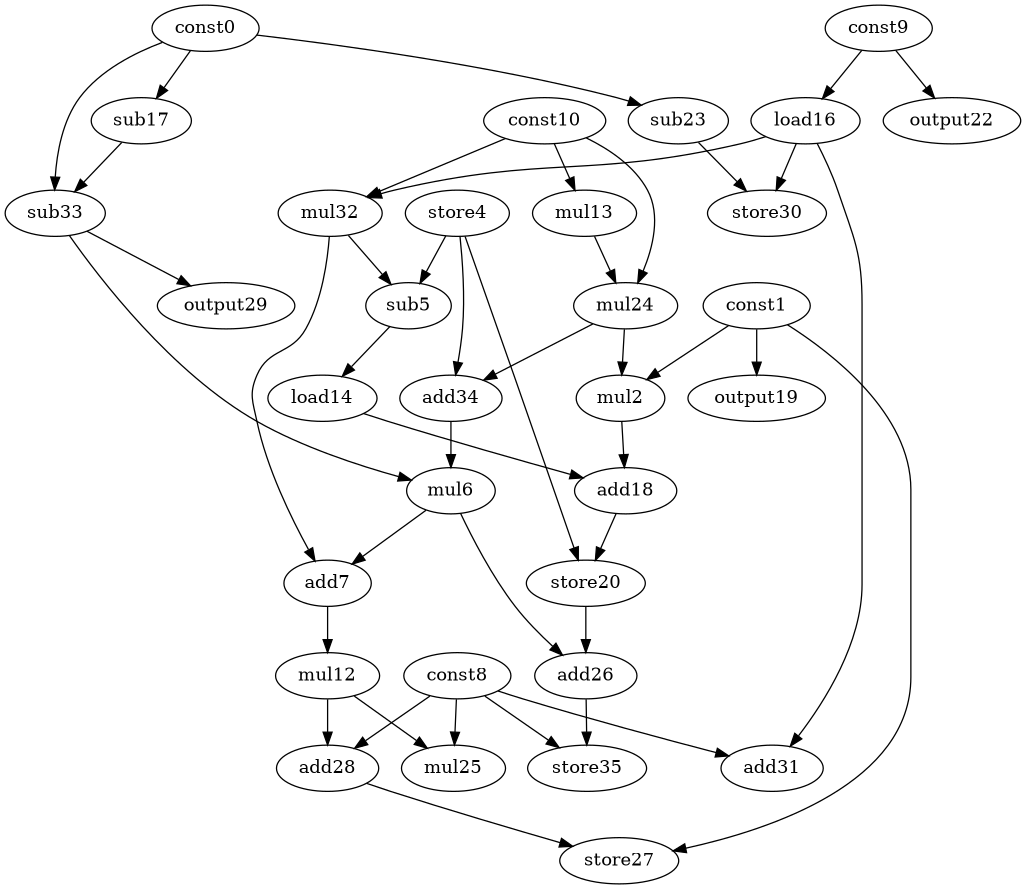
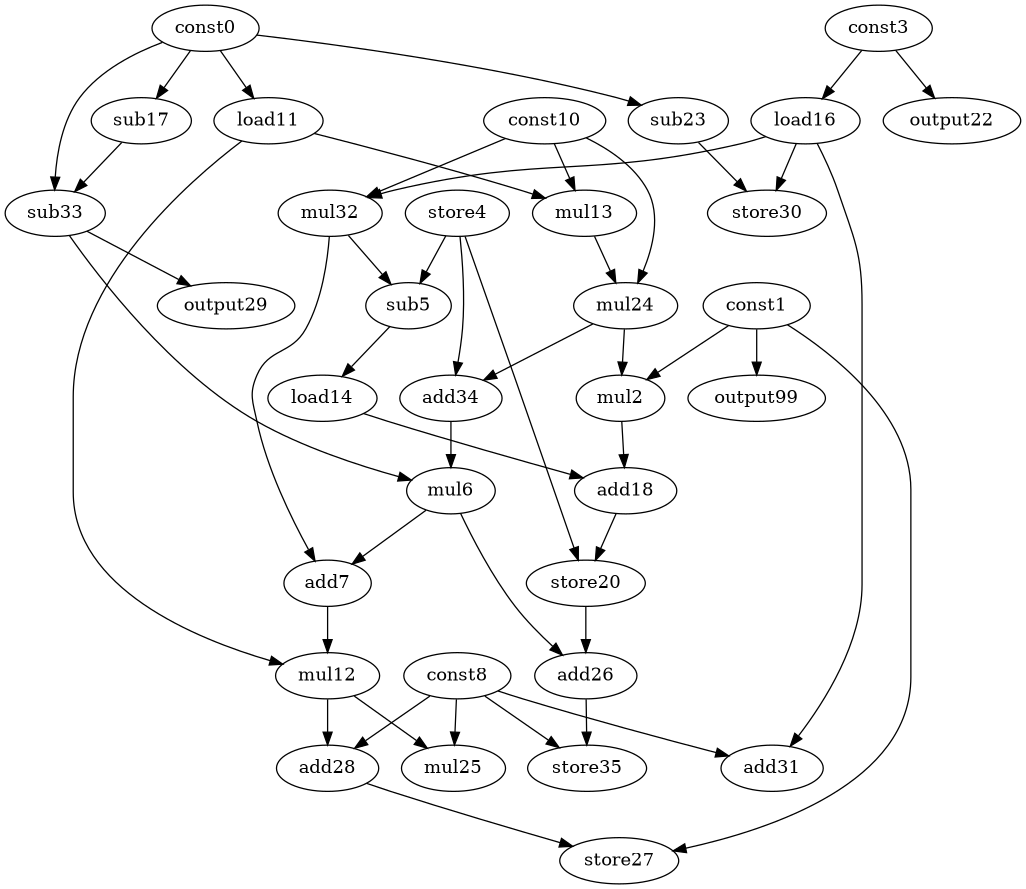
node "const9": label "const9" -> "const3"
node "load11": added
node "output19": label "output19" -> "output99"
